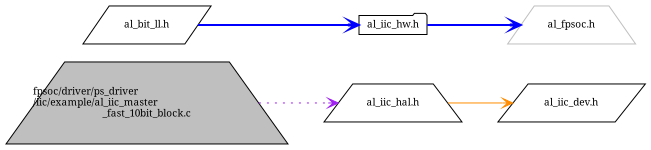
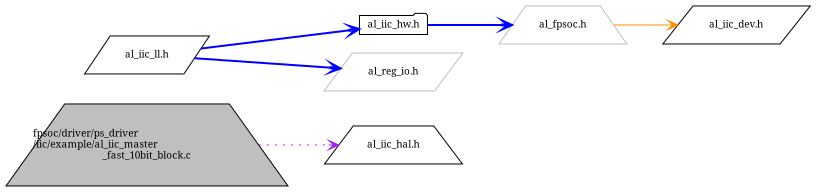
node "al_bit_ll.h": label "al_bit_ll.h" -> "al_iic_ll.h"
node "al_reg_io.h": added
edge "al_iic_hal.h" -> "al_iic_dev.h": now "al_fpsoc.h" -> "al_iic_dev.h"
